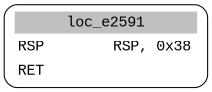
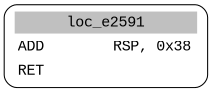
node "loc_e2591": text "RSP        RSP, 0x38" -> "ADD        RSP, 0x38"
